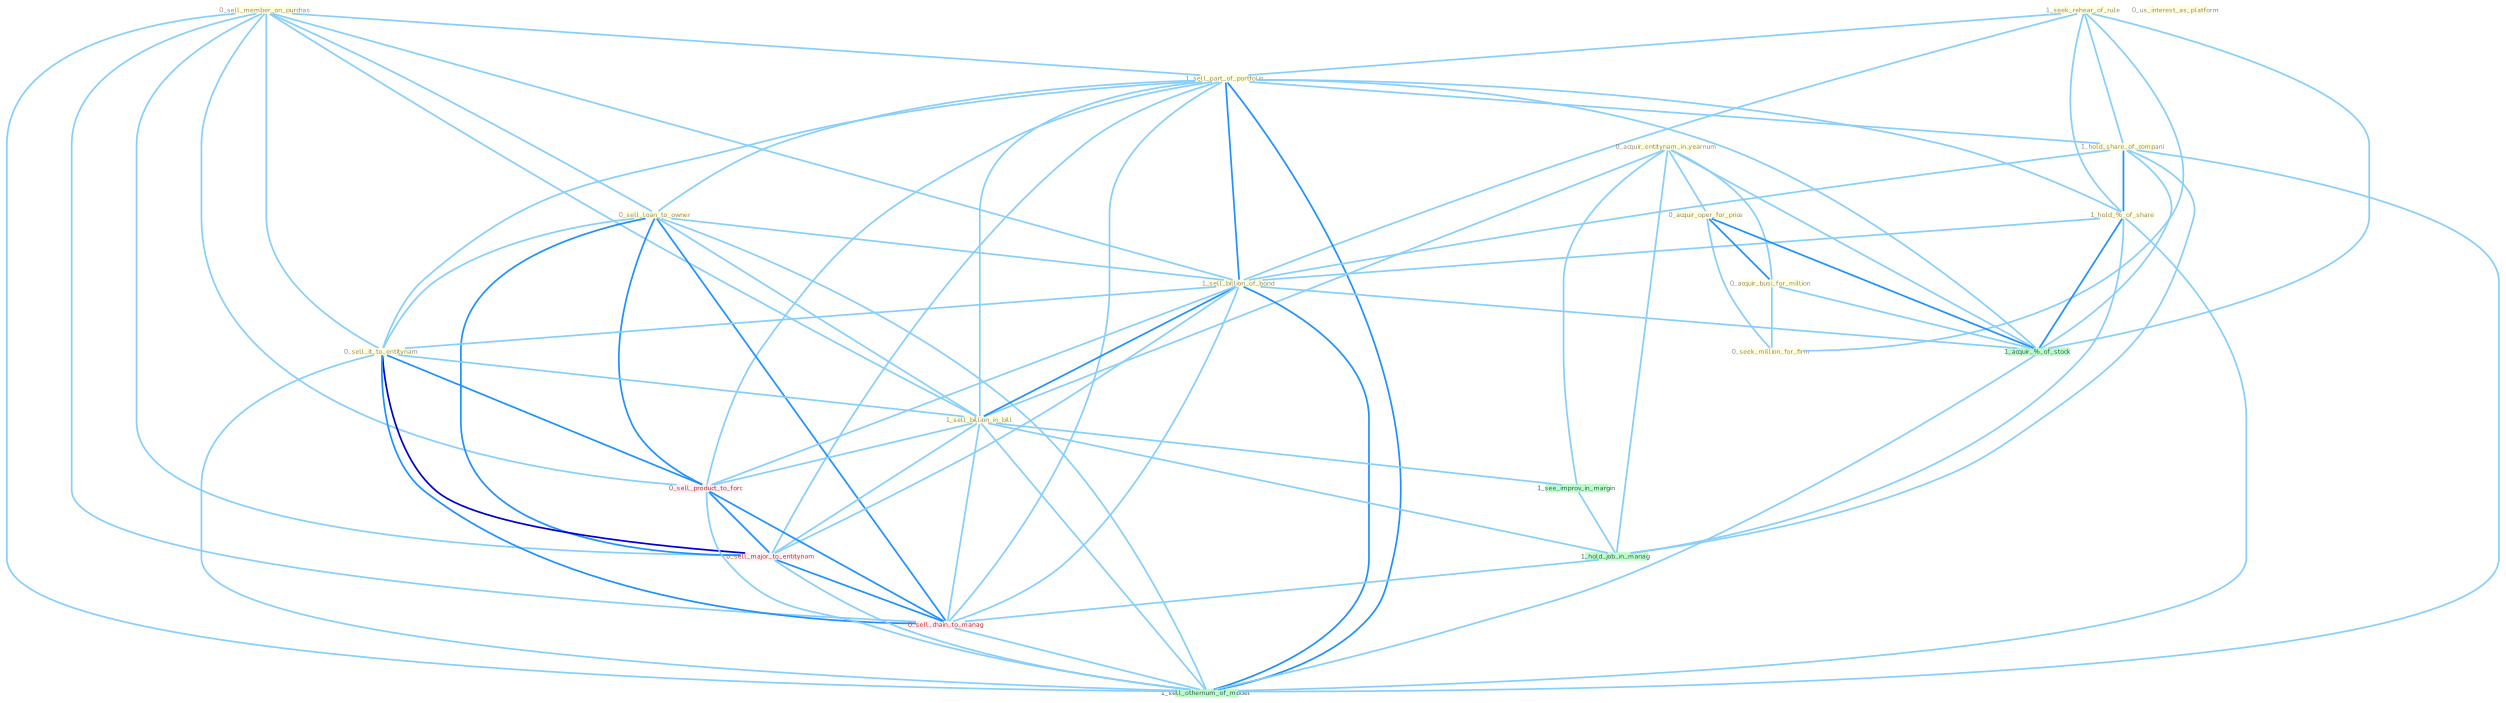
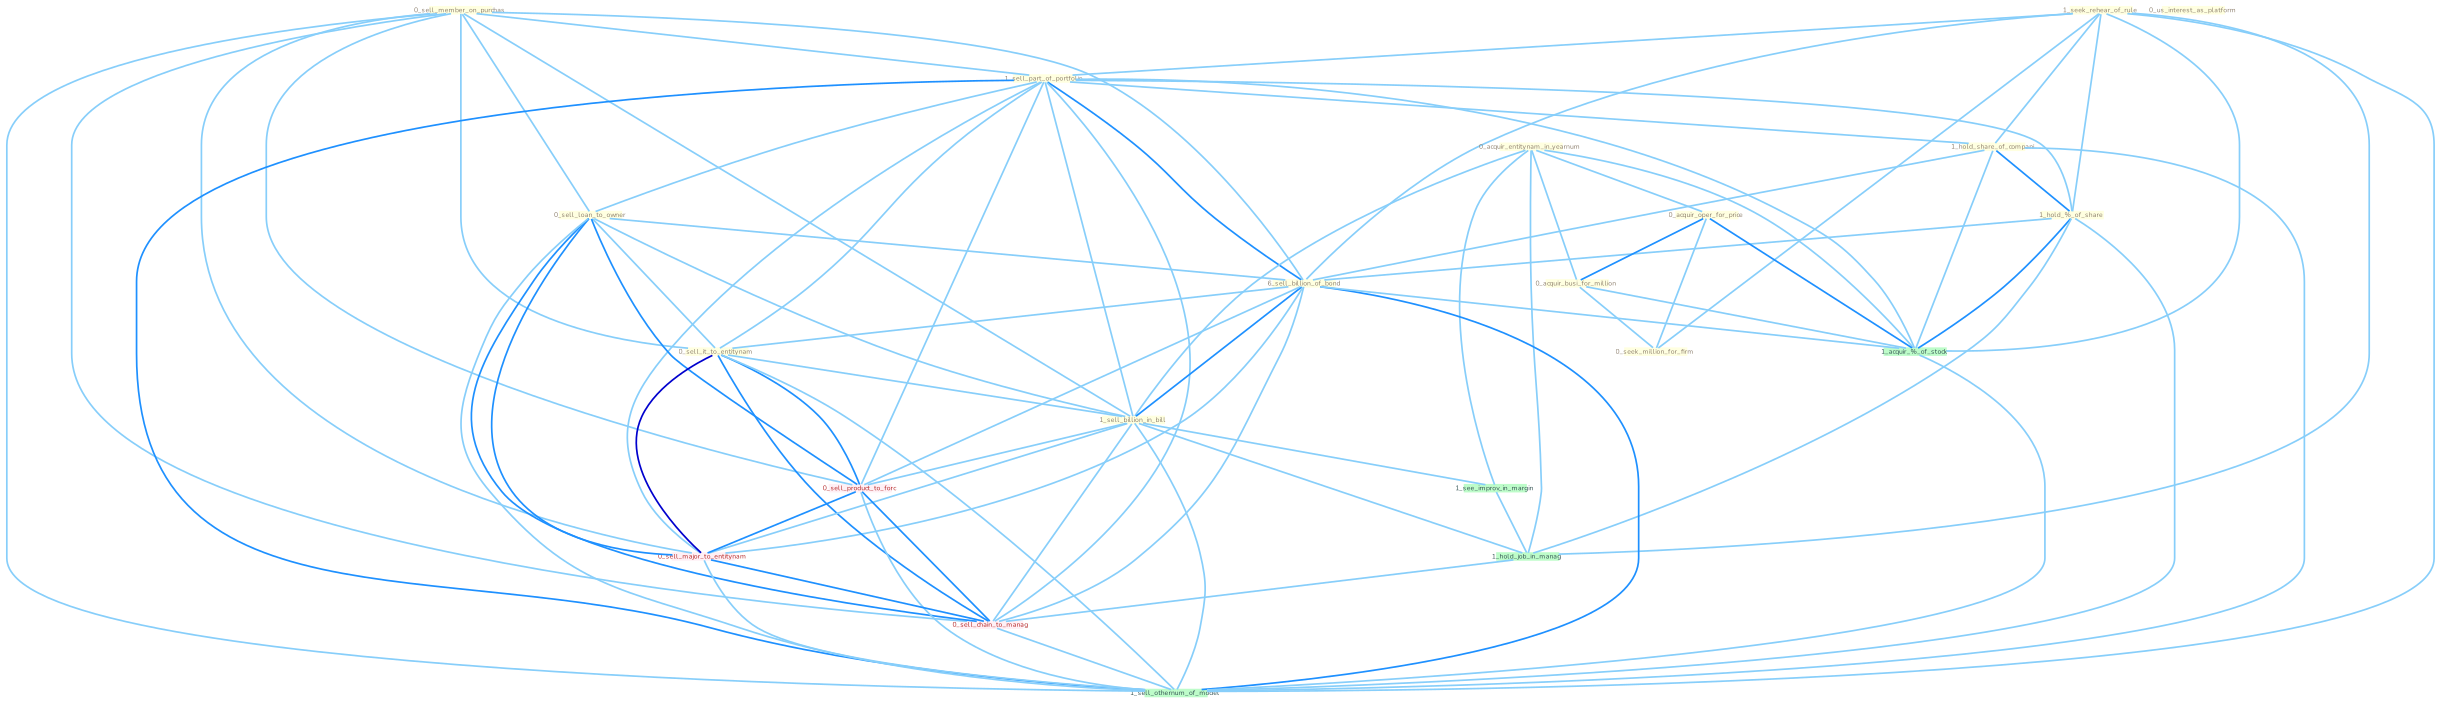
node "1_sell_billion_of_bond": label "1_sell_billion_of_bond" -> "6_sell_billion_of_bond"
edge "1_hold_share_of_compani" -- "1_hold_job_in_manag": now "1_seek_rehear_of_rule" -- "1_hold_job_in_manag"
edge "1_seek_rehear_of_rule" -- "1_sell_othernum_of_model": added
